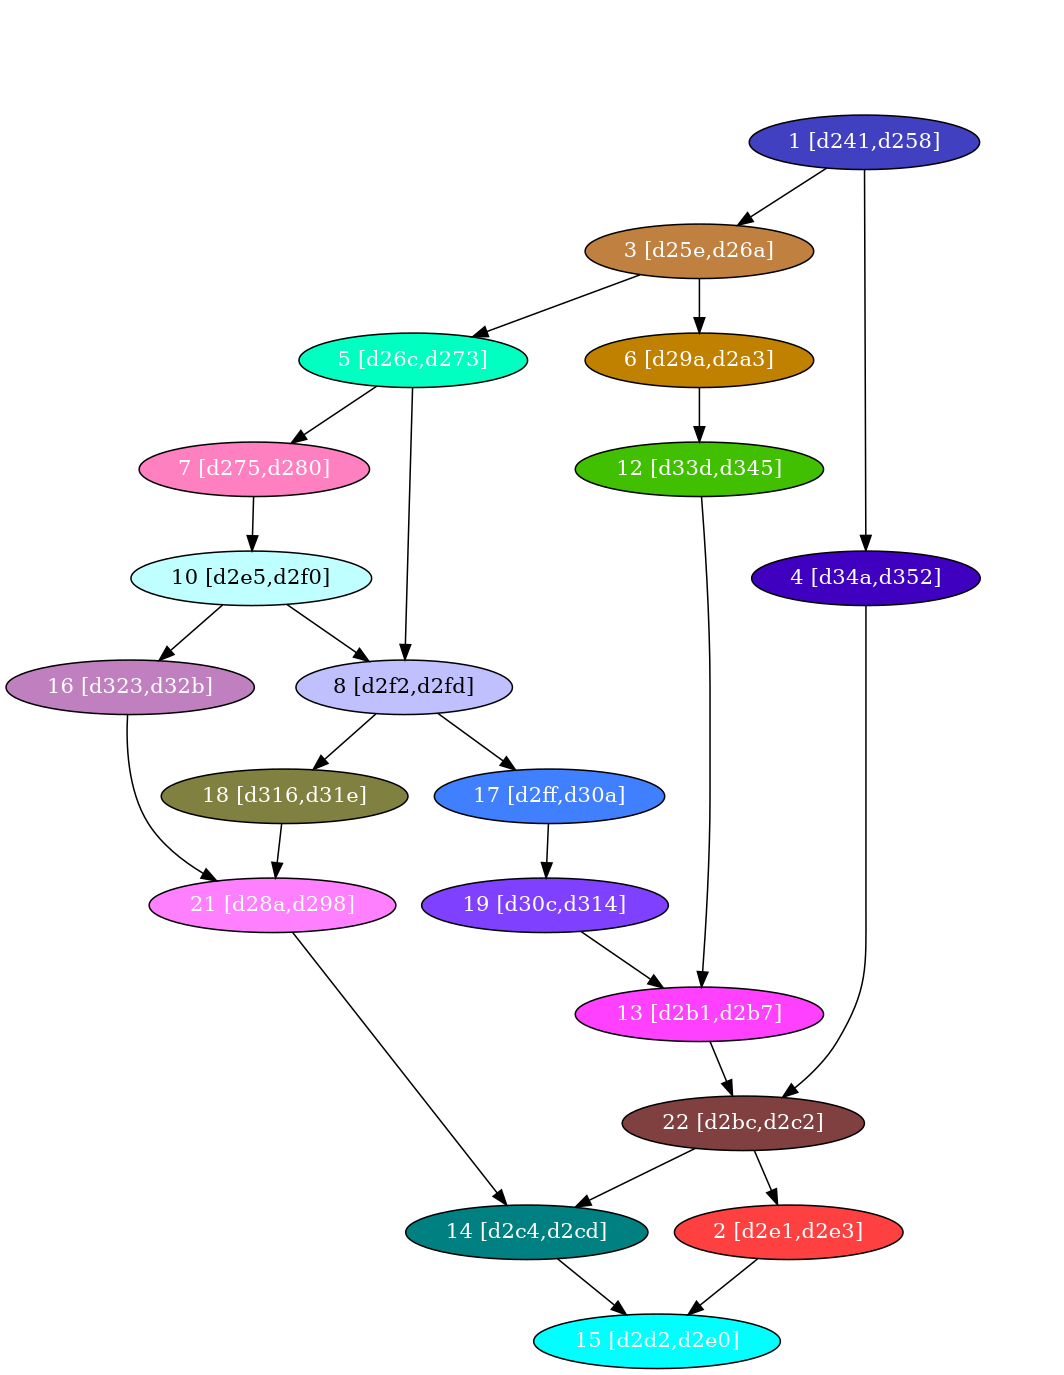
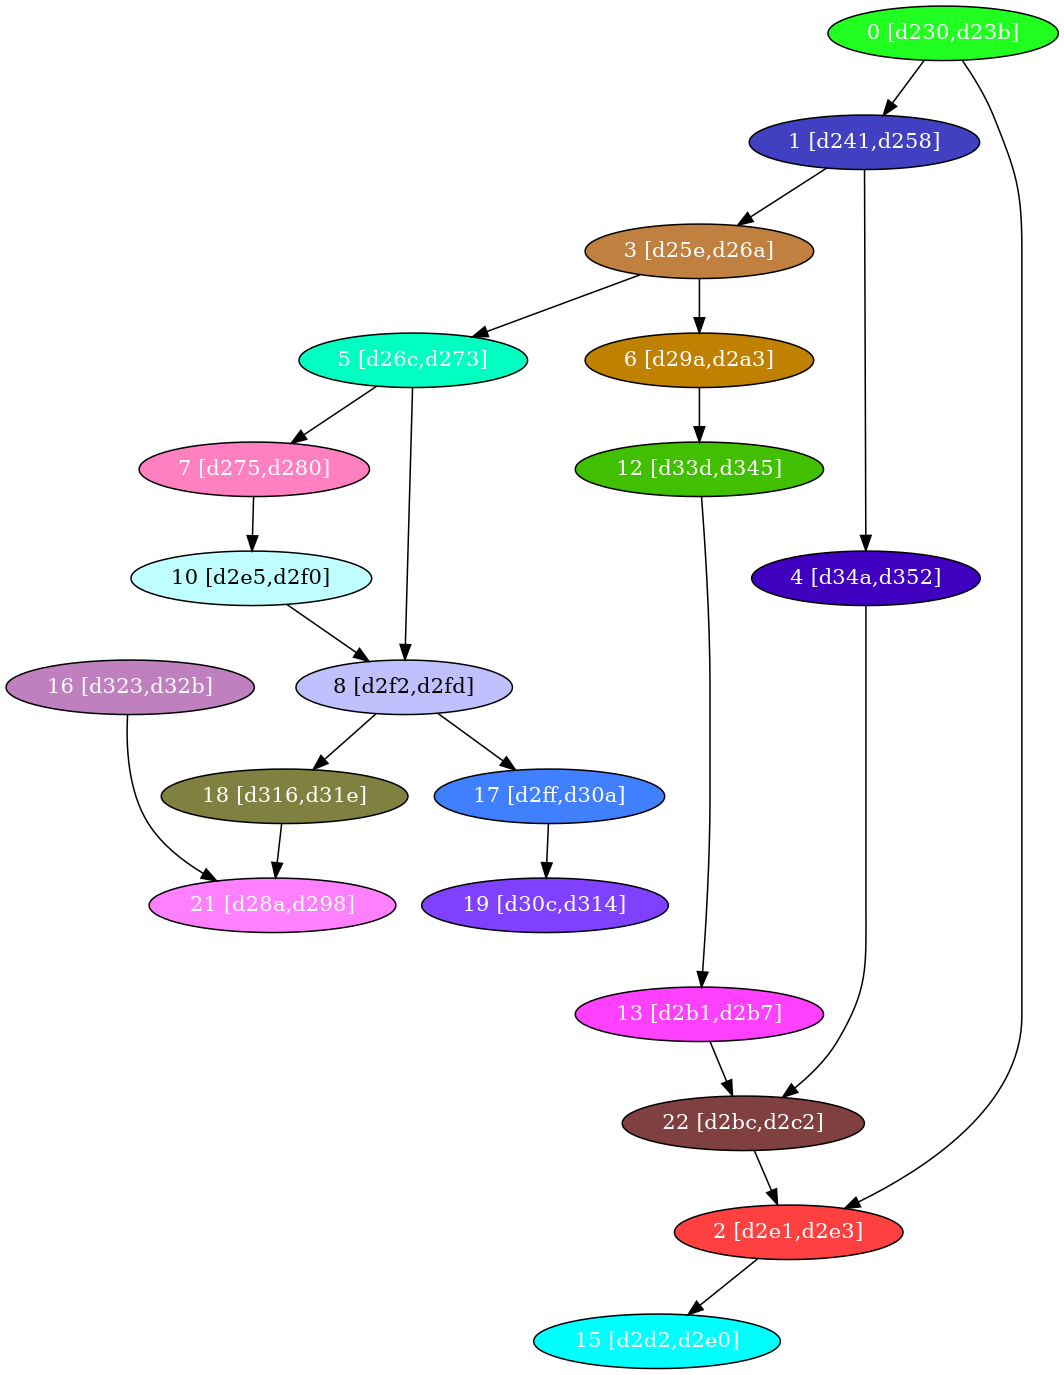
node "0 [d230,d23b]": added
edge "10 [d2e5,d2f0]" -> "16 [d323,d32b]": removed
edge "19 [d30c,d314]" -> "13 [d2b1,d2b7]": removed
node "14 [d2c4,d2cd]": removed
